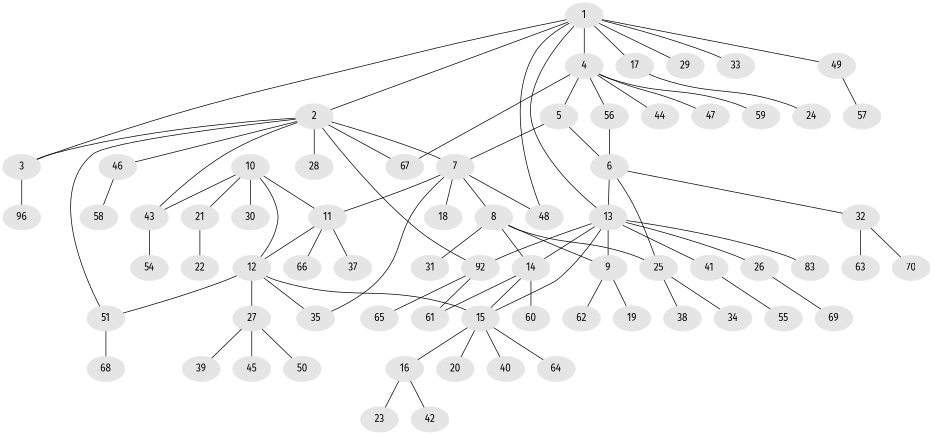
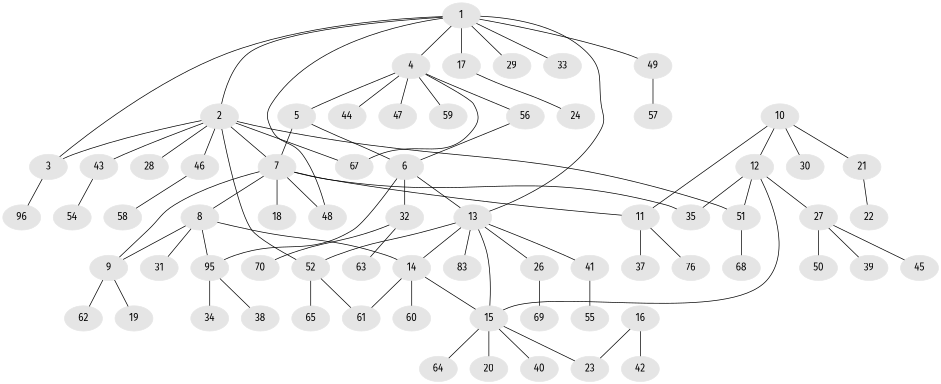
edge "10" -- "43": removed
edge "11" -- "12": removed
edge "13" -- "9": now "7" -- "9"
node "66": label "66" -> "76"
node "92": label "92" -> "52"
node "25": label "25" -> "95"
edge "15" -- "16": now "15" -- "23"
